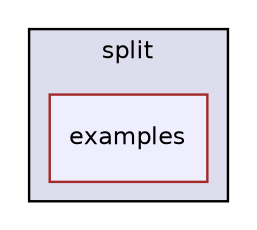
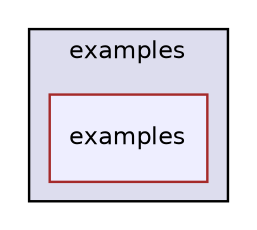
cluster "split": label "split" -> "examples"
